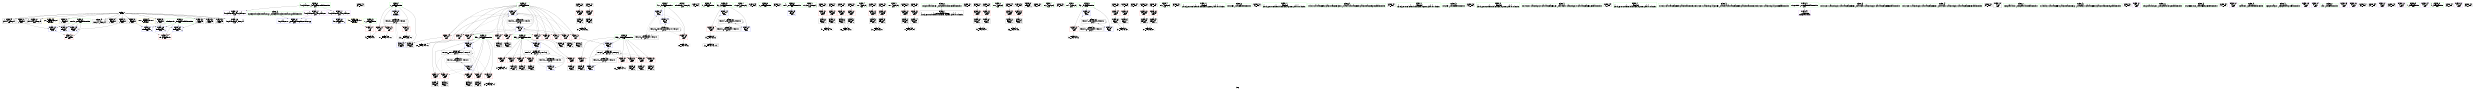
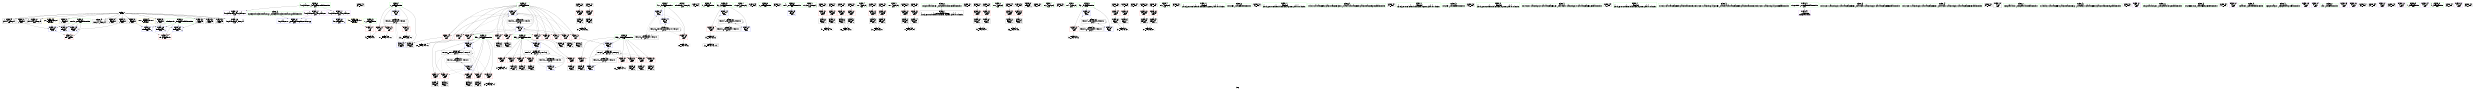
node "NodeID: 170": text "ehselector" -> "main"
node "NodeID: 123": text "main" -> "endlIcSt"
